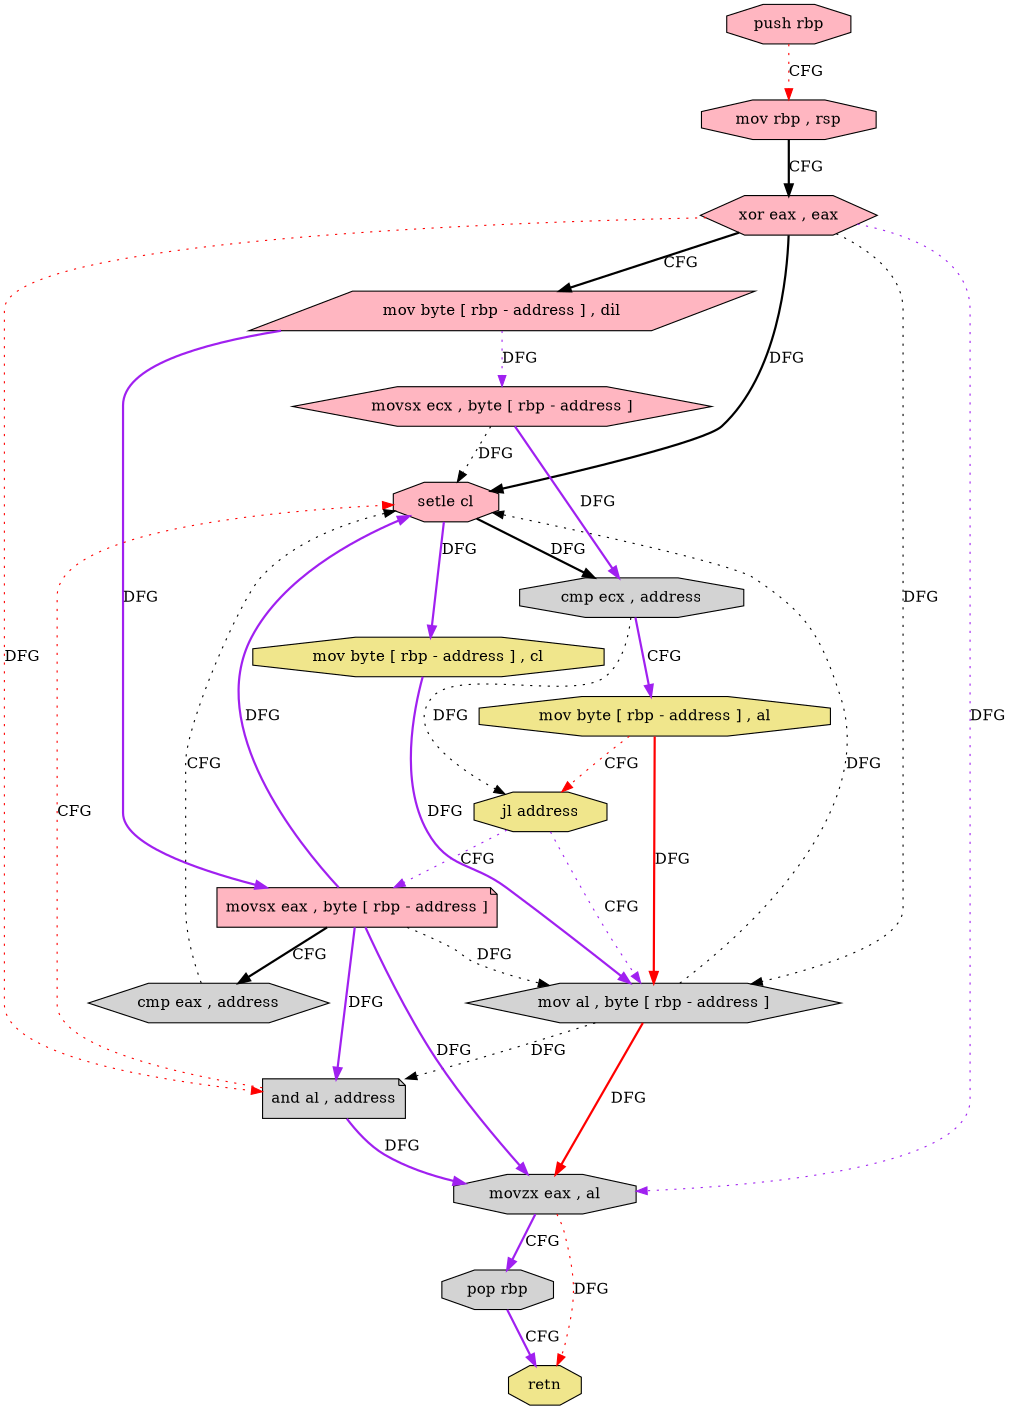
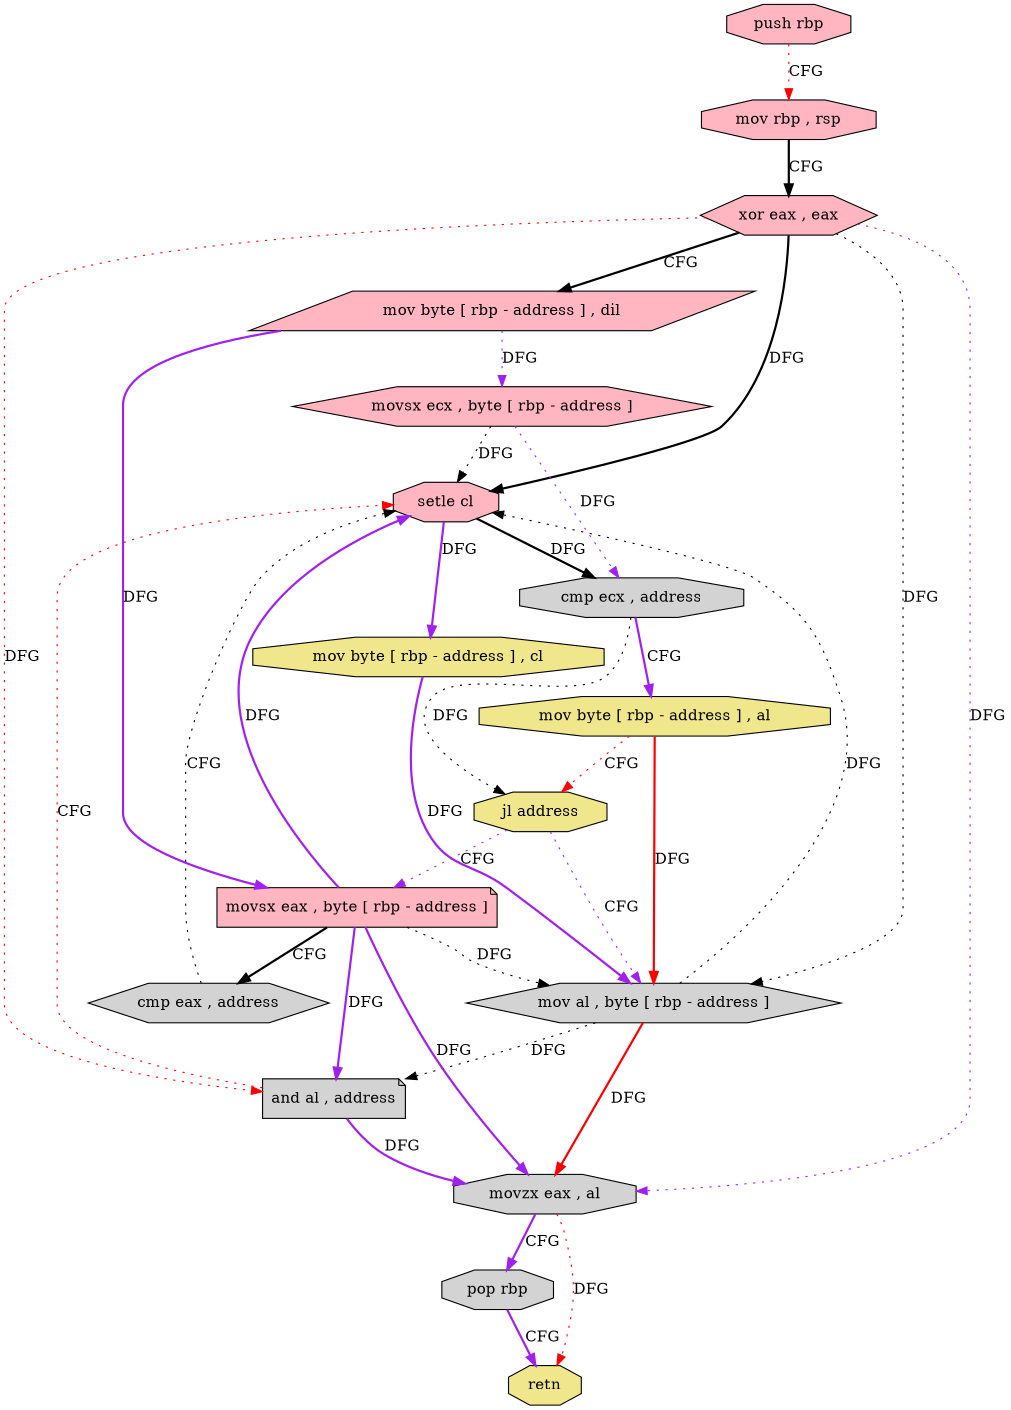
edge "movsx ecx , byte [ rbp - address ]" -> "cmp ecx , address": style bold -> dotted
